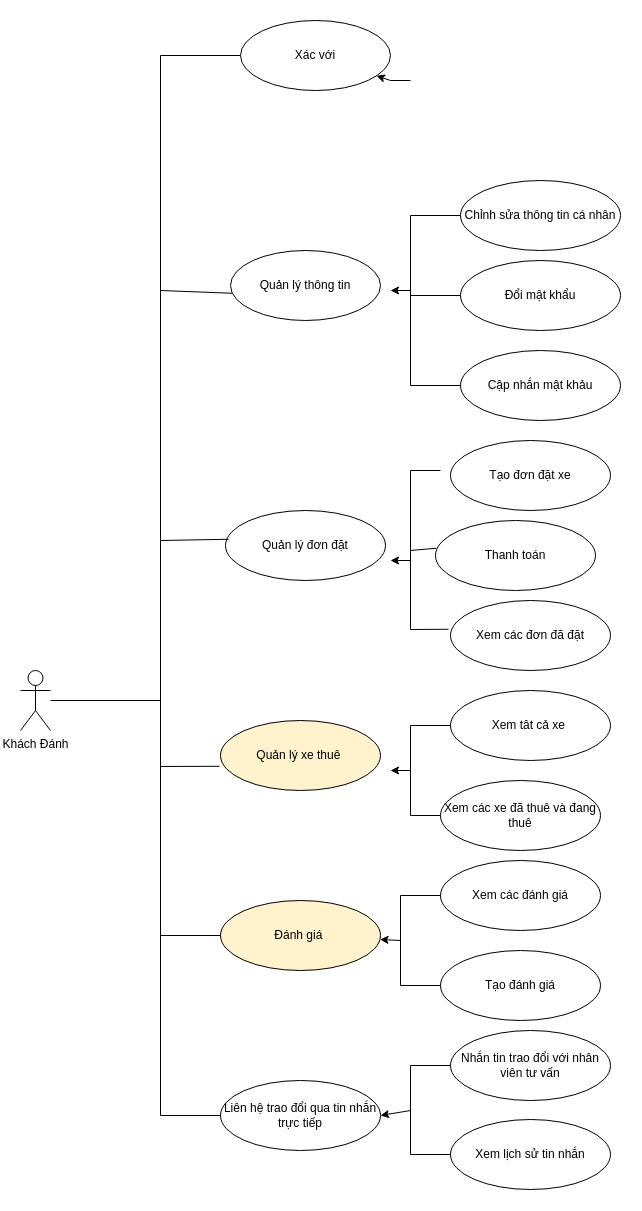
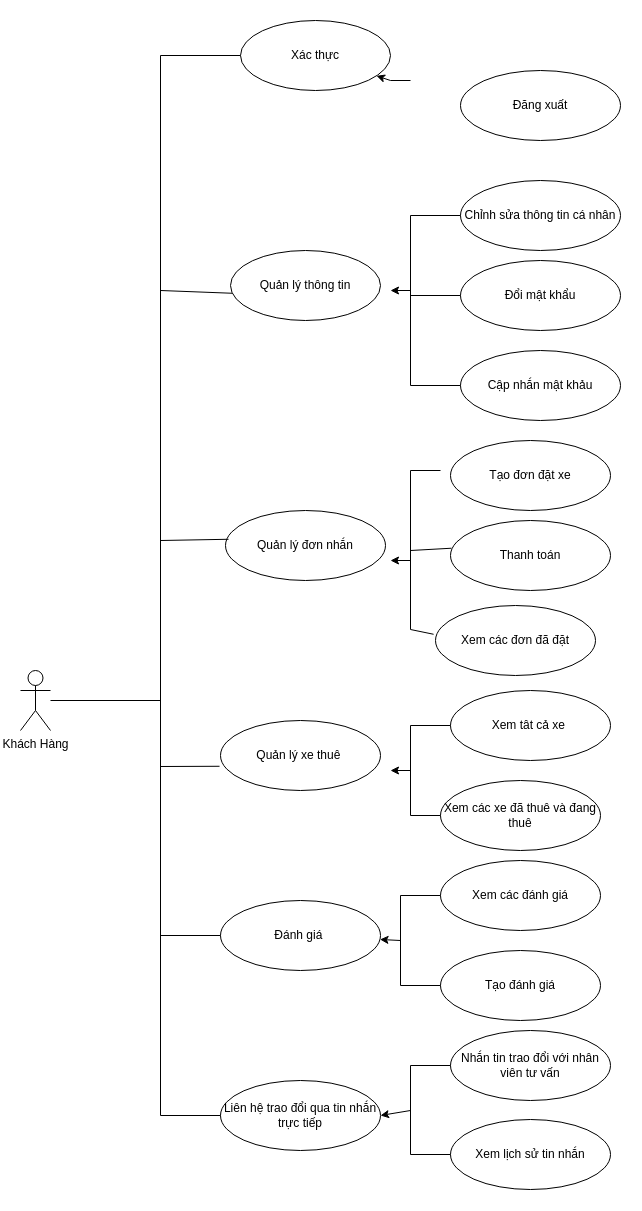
node "Xác với": label "Xác với" -> "Xác thực"
node "Đăng xuất": added
node "Quản lý đơn đặt": label "Quản lý đơn đặt" -> "Quản lý đơn nhắn"
node "Thanh toán": moved (516, 556) -> (531, 556)
node "Xem các đơn đã đặt": moved (531, 636) -> (516, 641)
node "Khách Đánh": label "Khách Đánh" -> "Khách Hàng"
node "Quản lý xe thuê": fillcolor #fff2cc -> #ffffff
node "Đánh giá": fillcolor #fff2cc -> #ffffff
